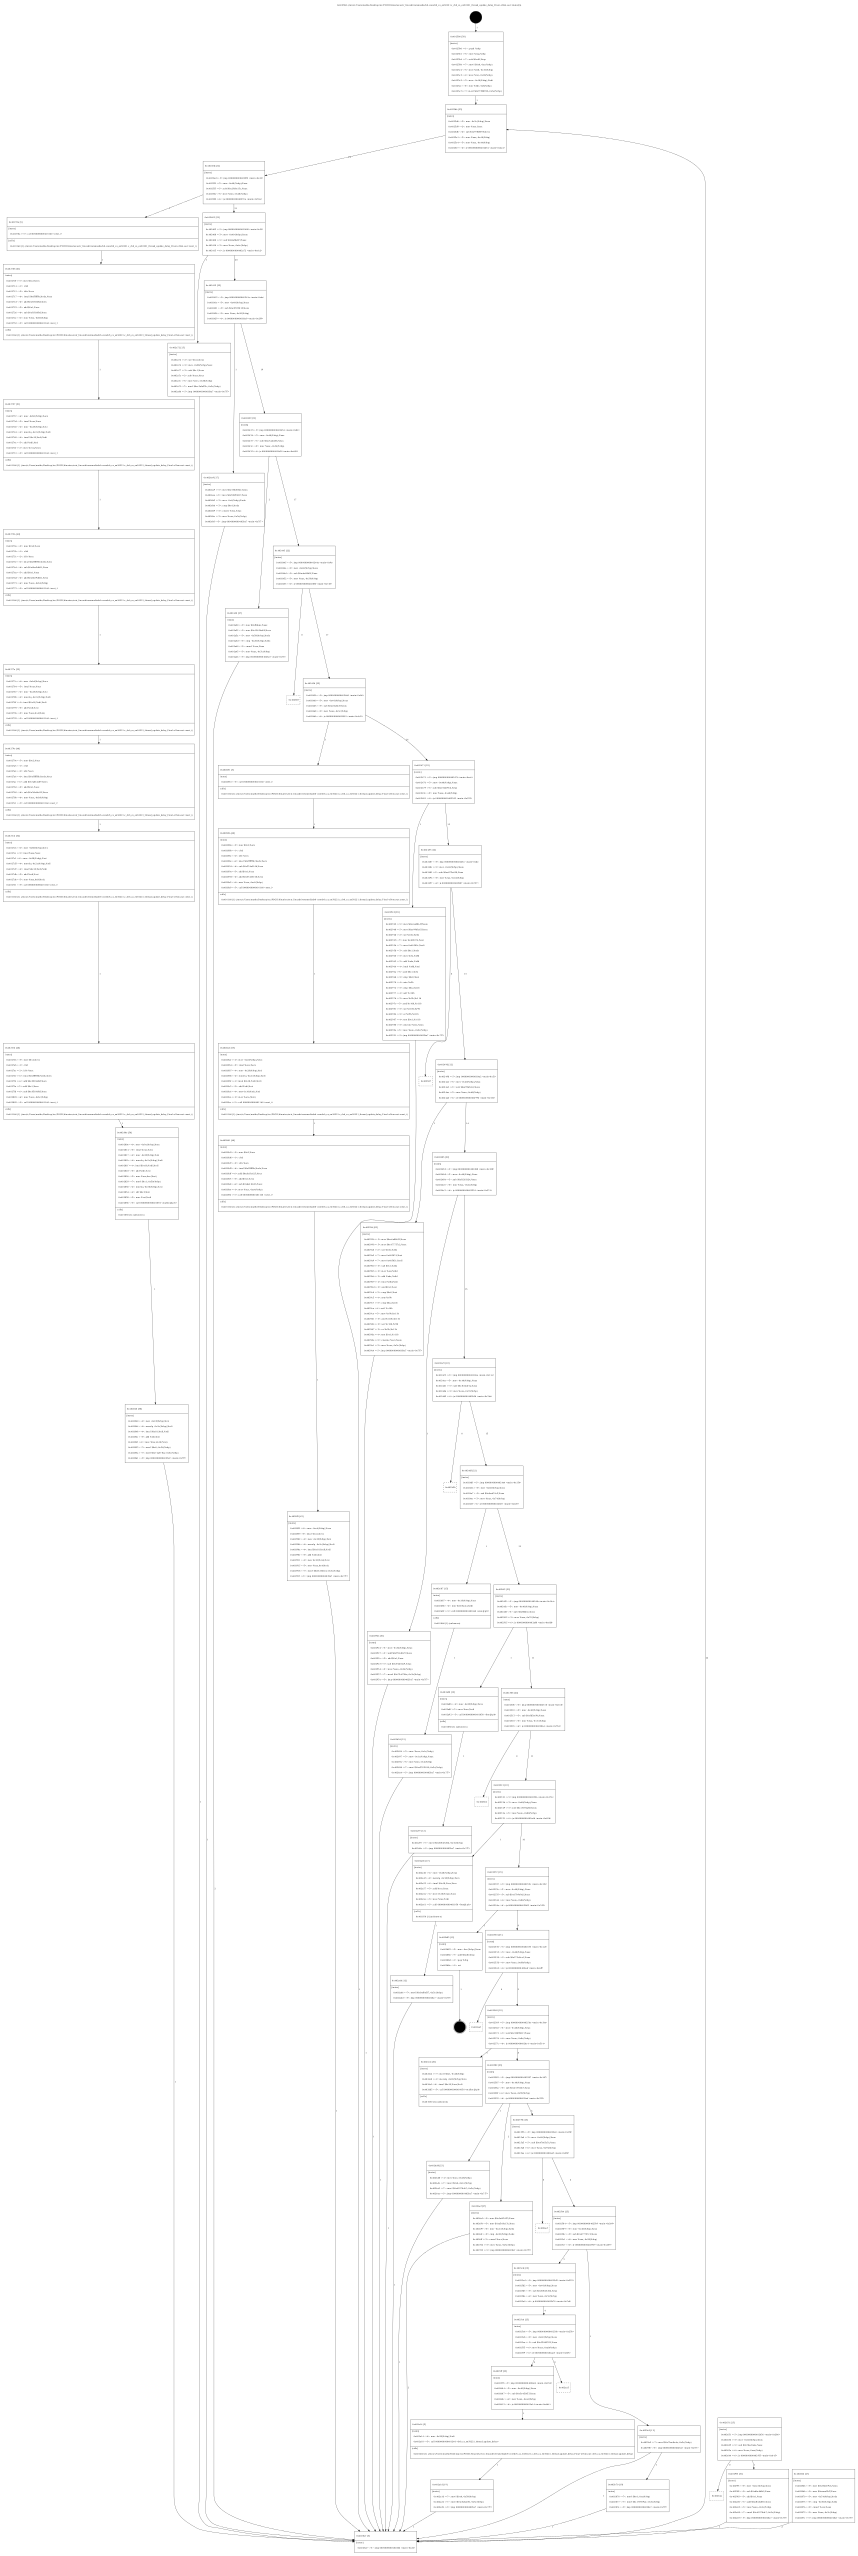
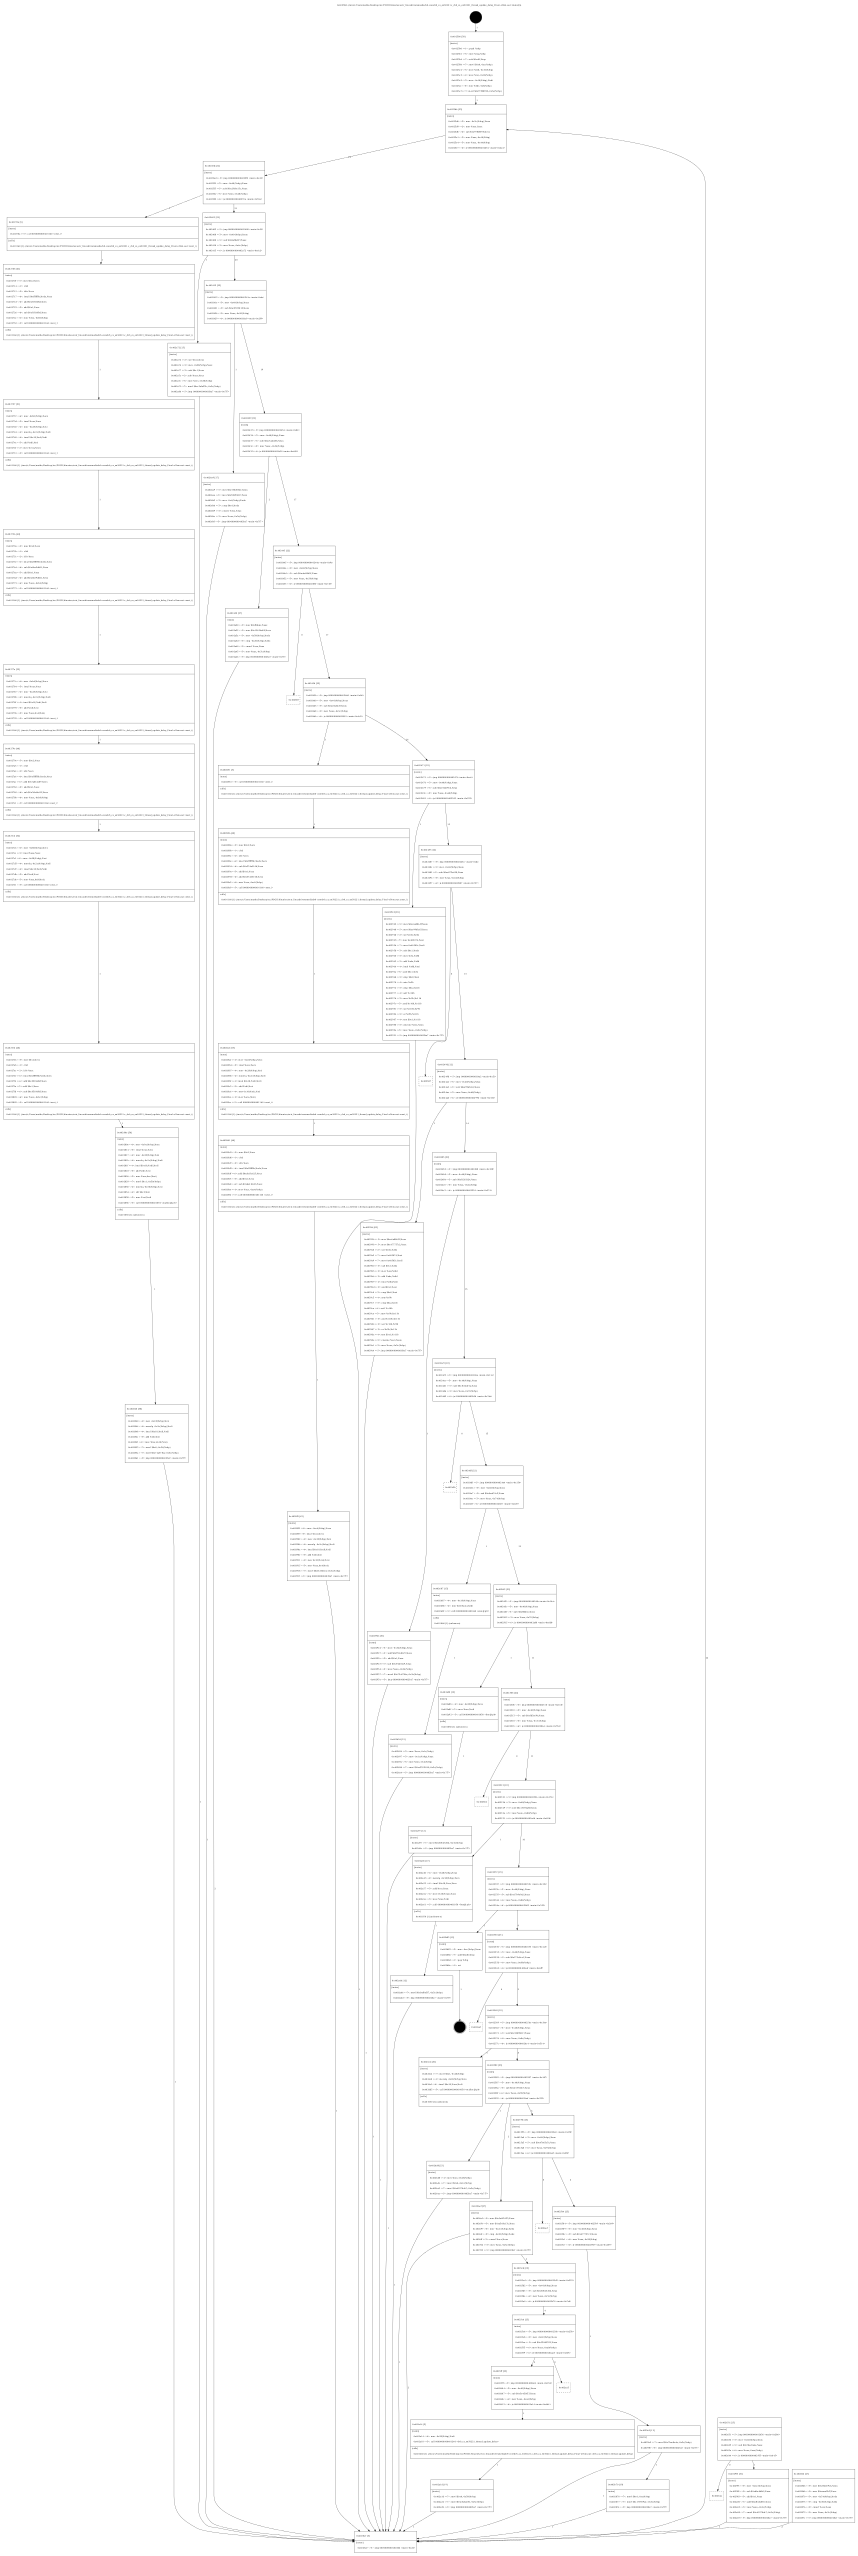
edge "0x4025b4 [25]" -> "0x4025cd [25]": now "0x4026ef [27]" -> "0x4025cd [25]"
